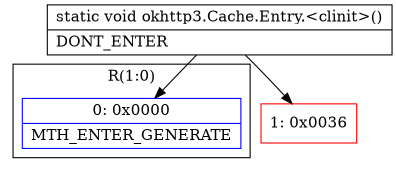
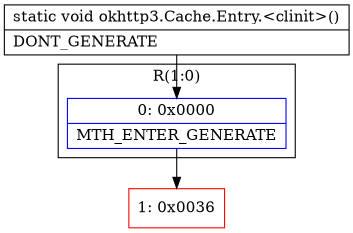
node "static void okhttp3.Cache.Entry.<clinit>()": text "DONT_ENTER" -> "DONT_GENERATE"
edge "static void okhttp3.Cache.Entry.<clinit>()" -> "1: 0x0036": now "0: 0x0000" -> "1: 0x0036"
